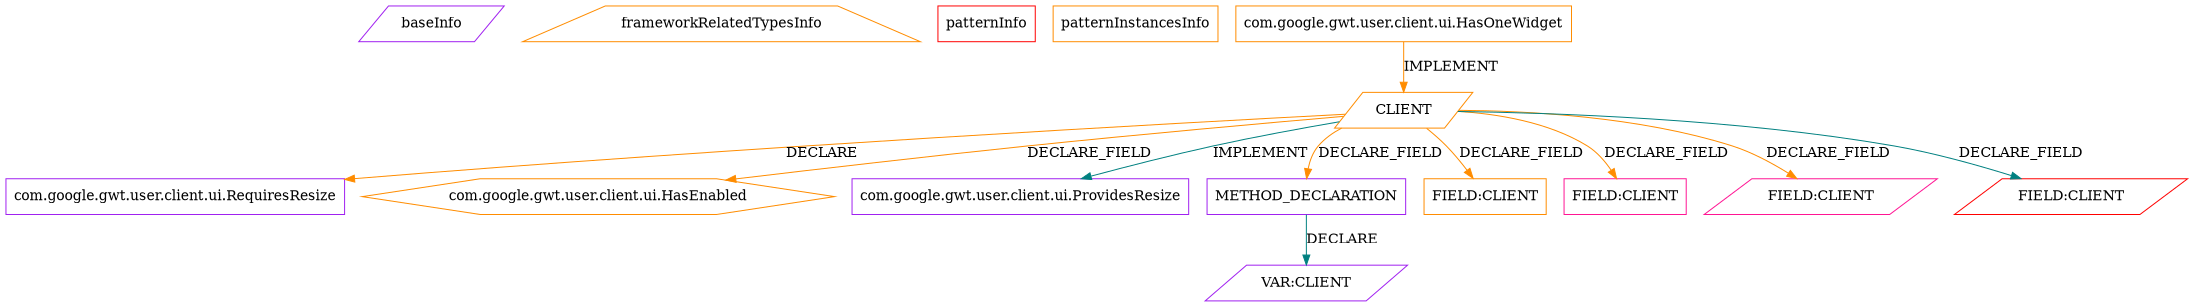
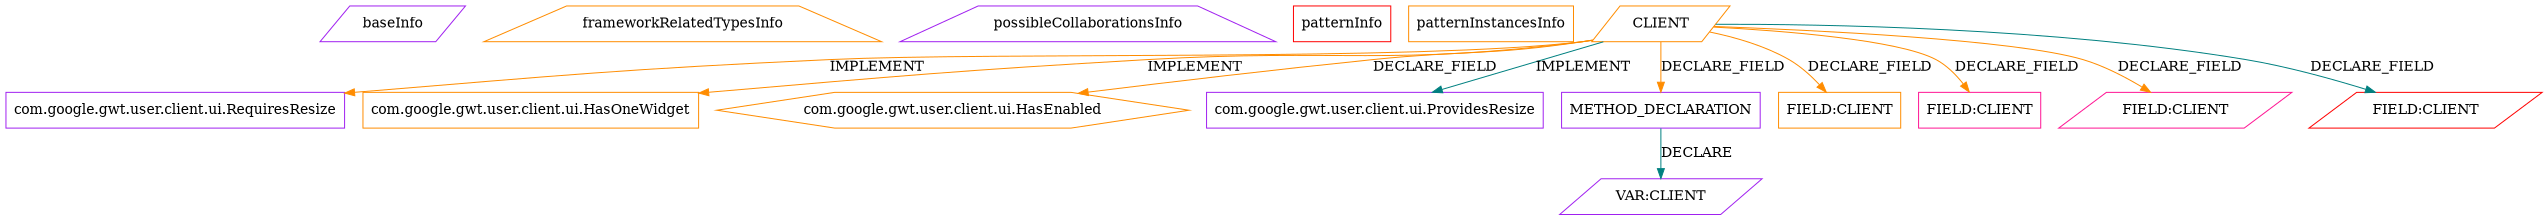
node "possibleCollaborationsInfo": added
edge "com.google.gwt.user.client.ui.HasOneWidget" -> "CLIENT": reversed
edge "CLIENT" -> "com.google.gwt.user.client.ui.RequiresResize": label "DECLARE" -> "IMPLEMENT"
